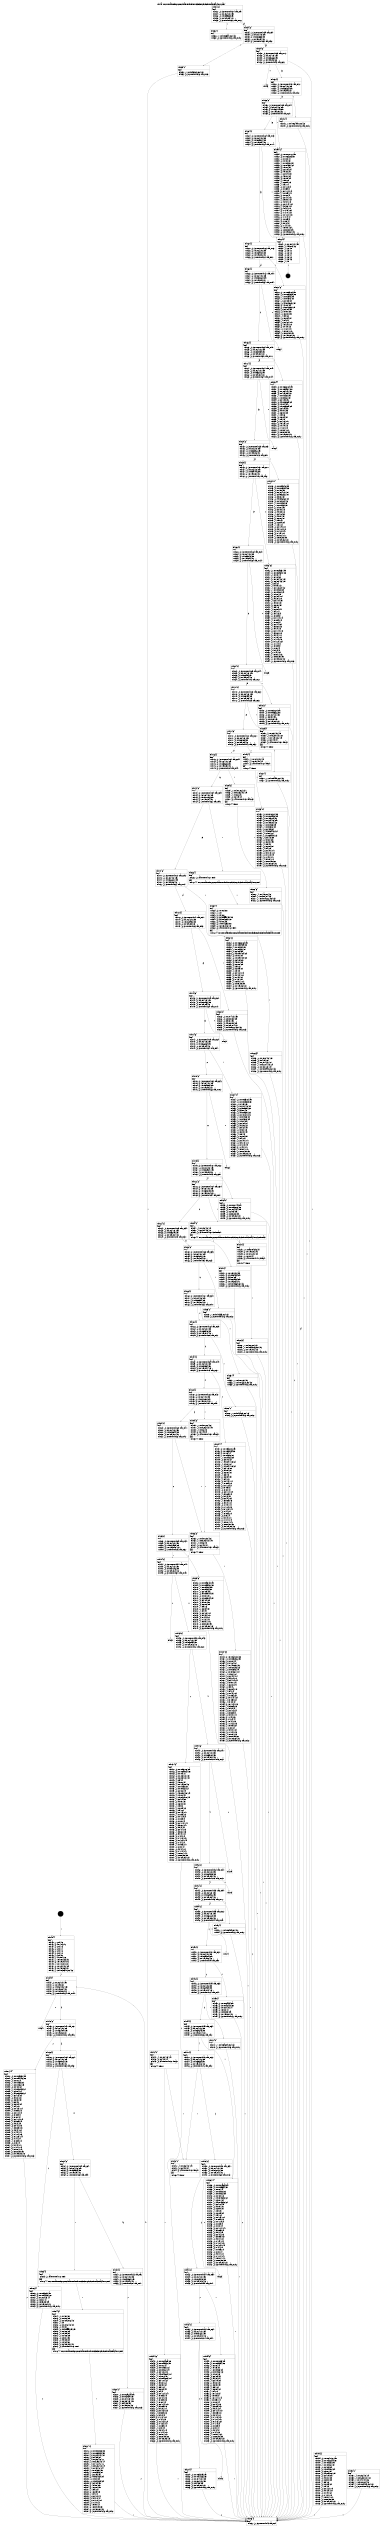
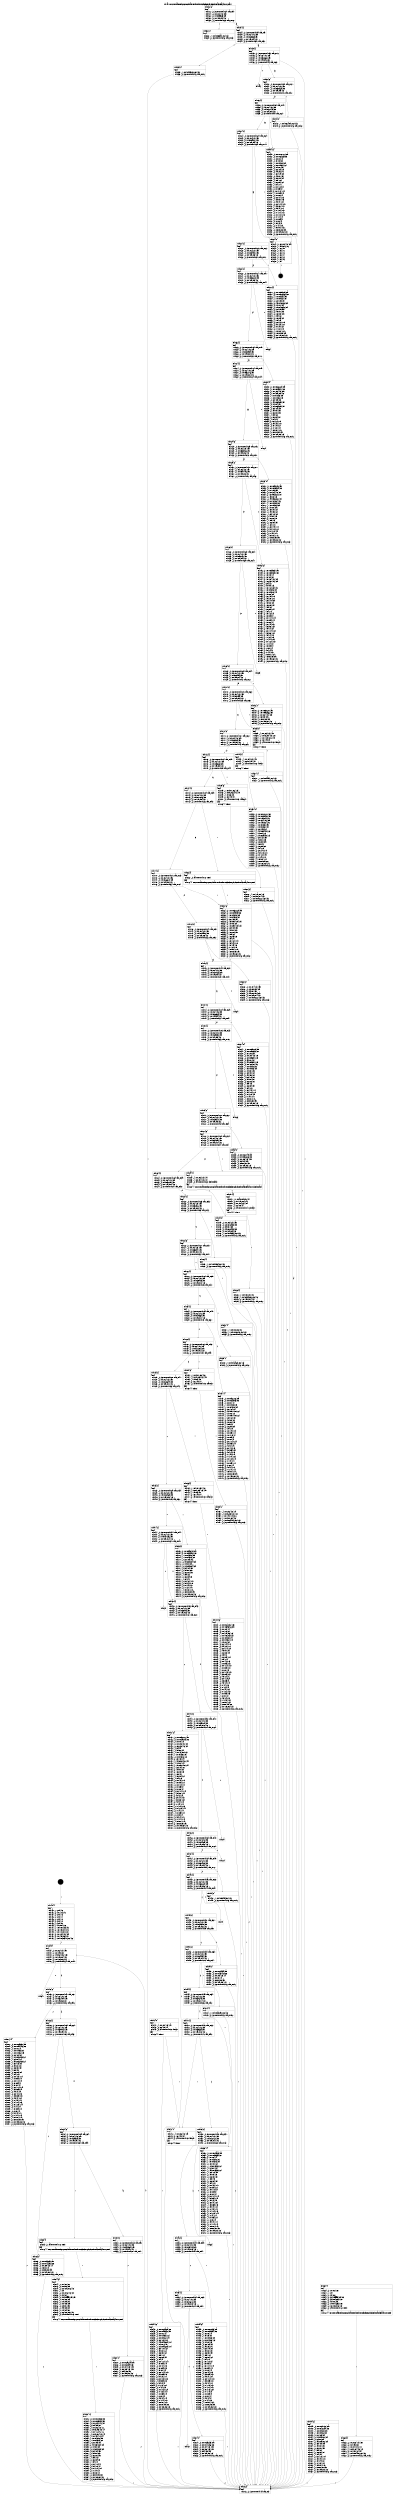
edge "0x402238 [5]" -> "0x40223d [40]": now "0x402238 [5]" -> "0x402564 [88]"
edge "0x401e40 [23]" -> "0x401c35 [23]": now "0x401e40 [23]" -> "0x401e57 [31]"
